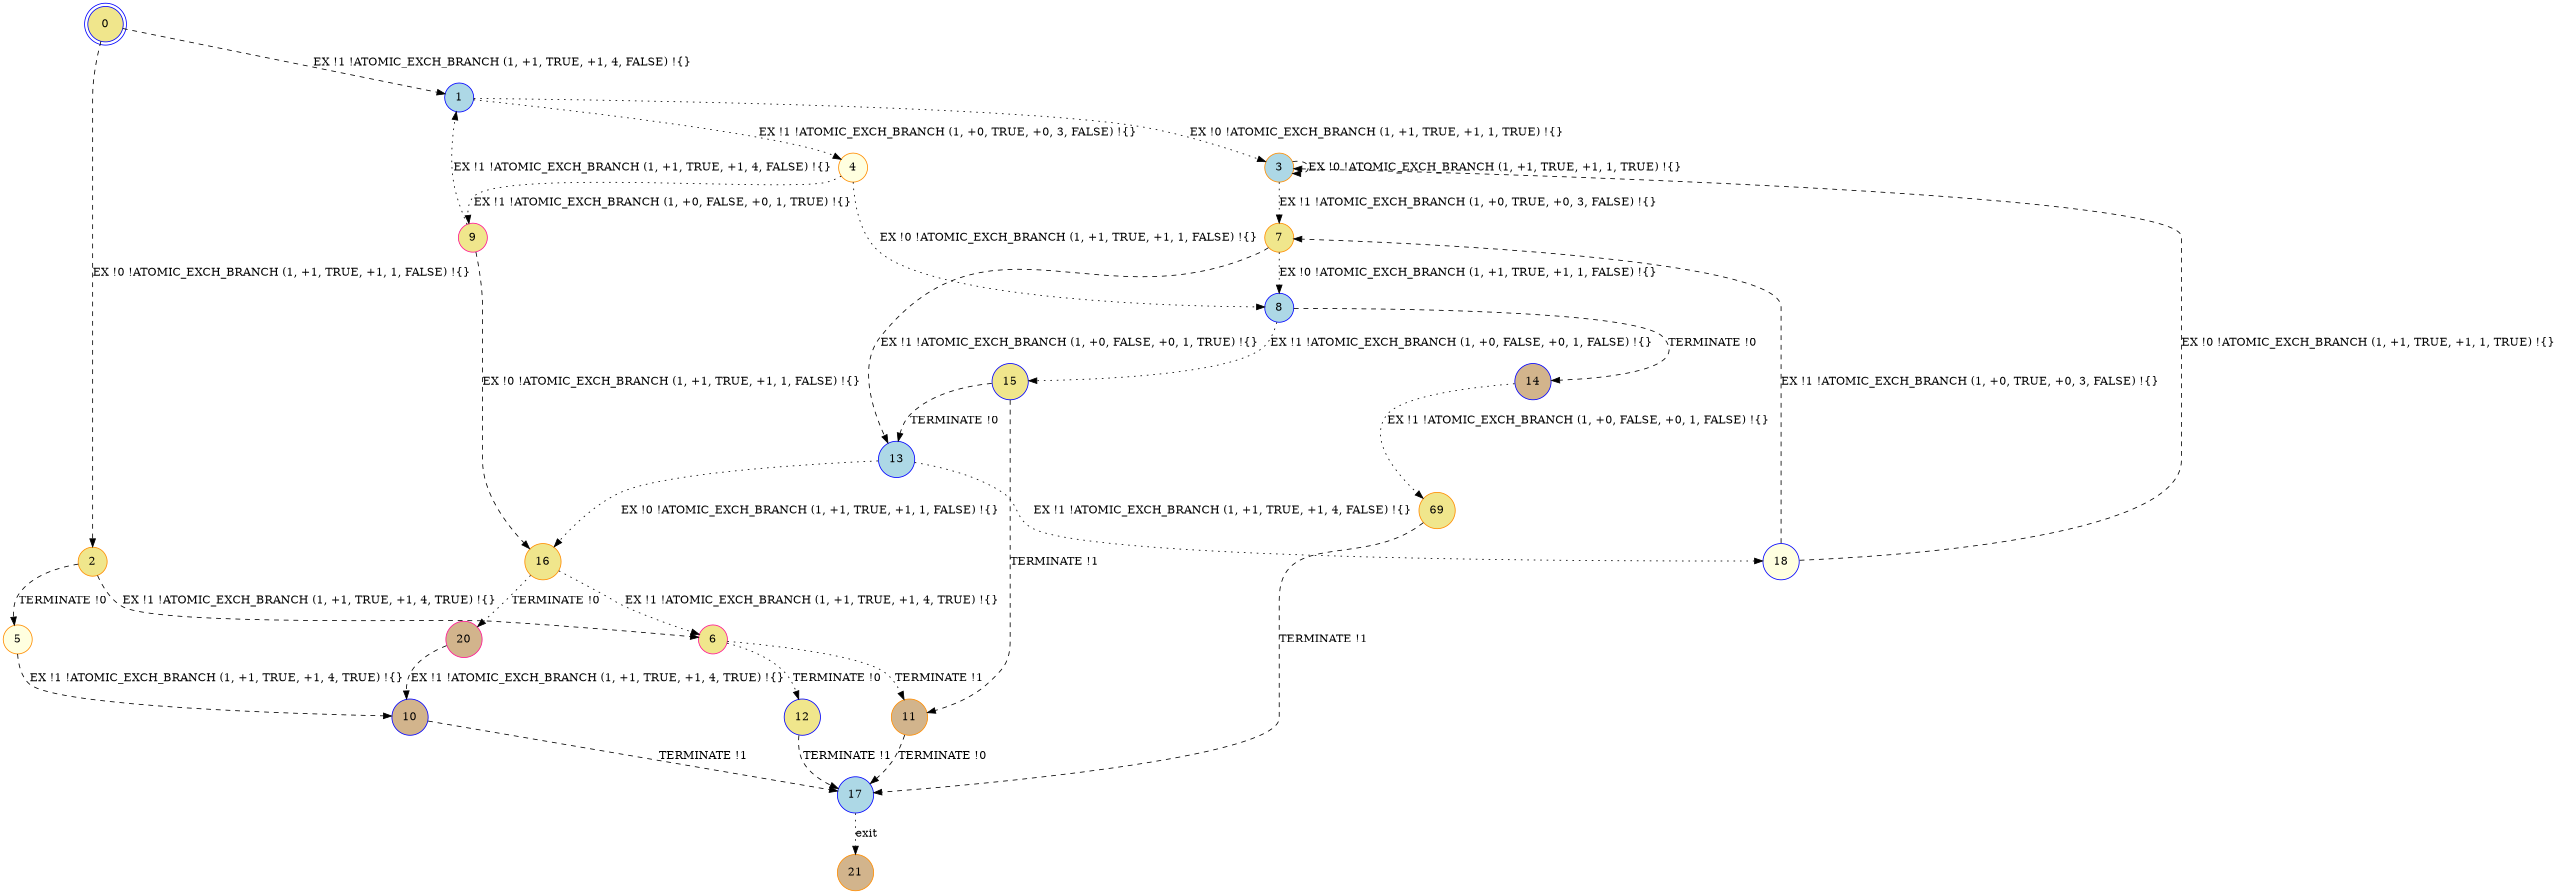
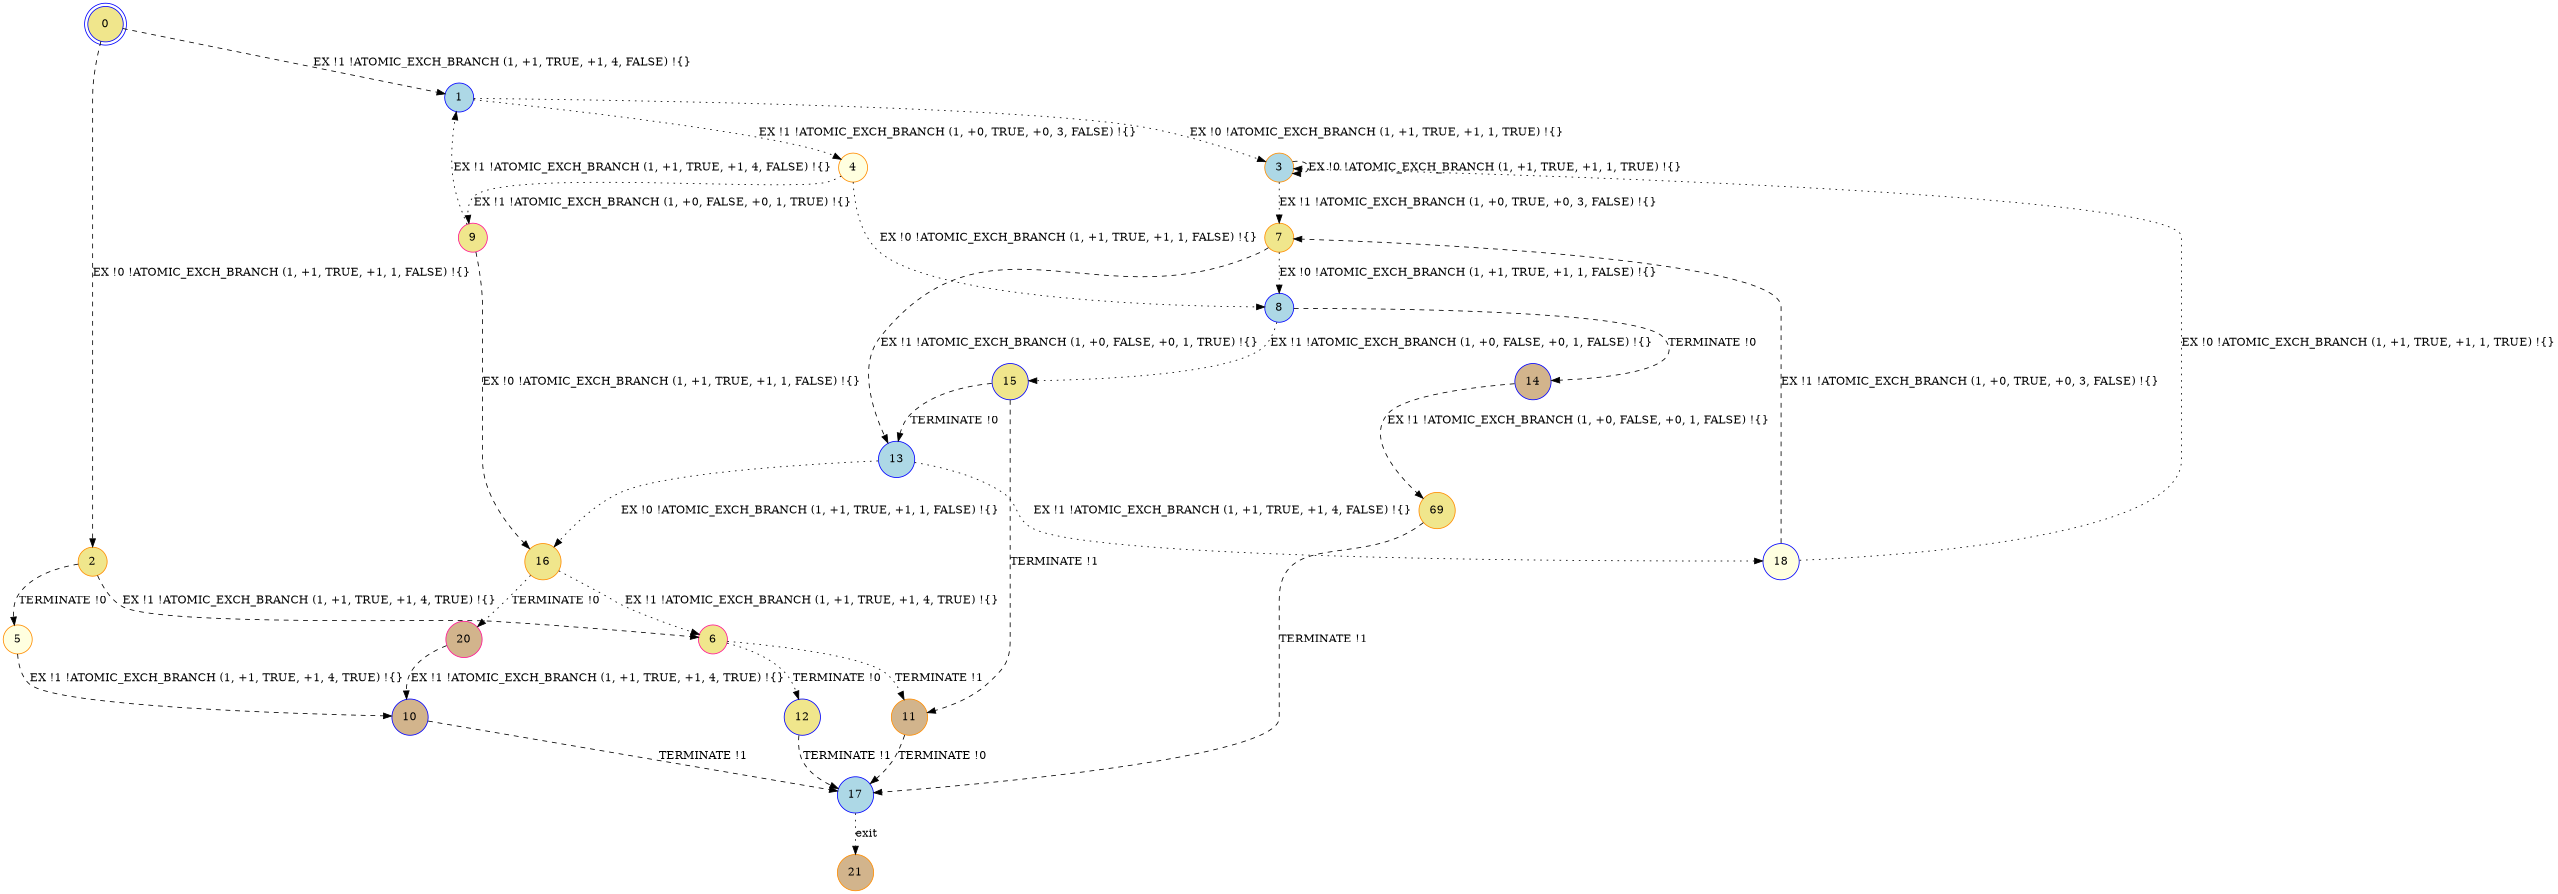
edge "18" -> "3": style dashed -> dotted
edge "14" -> "69": style dotted -> dashed
